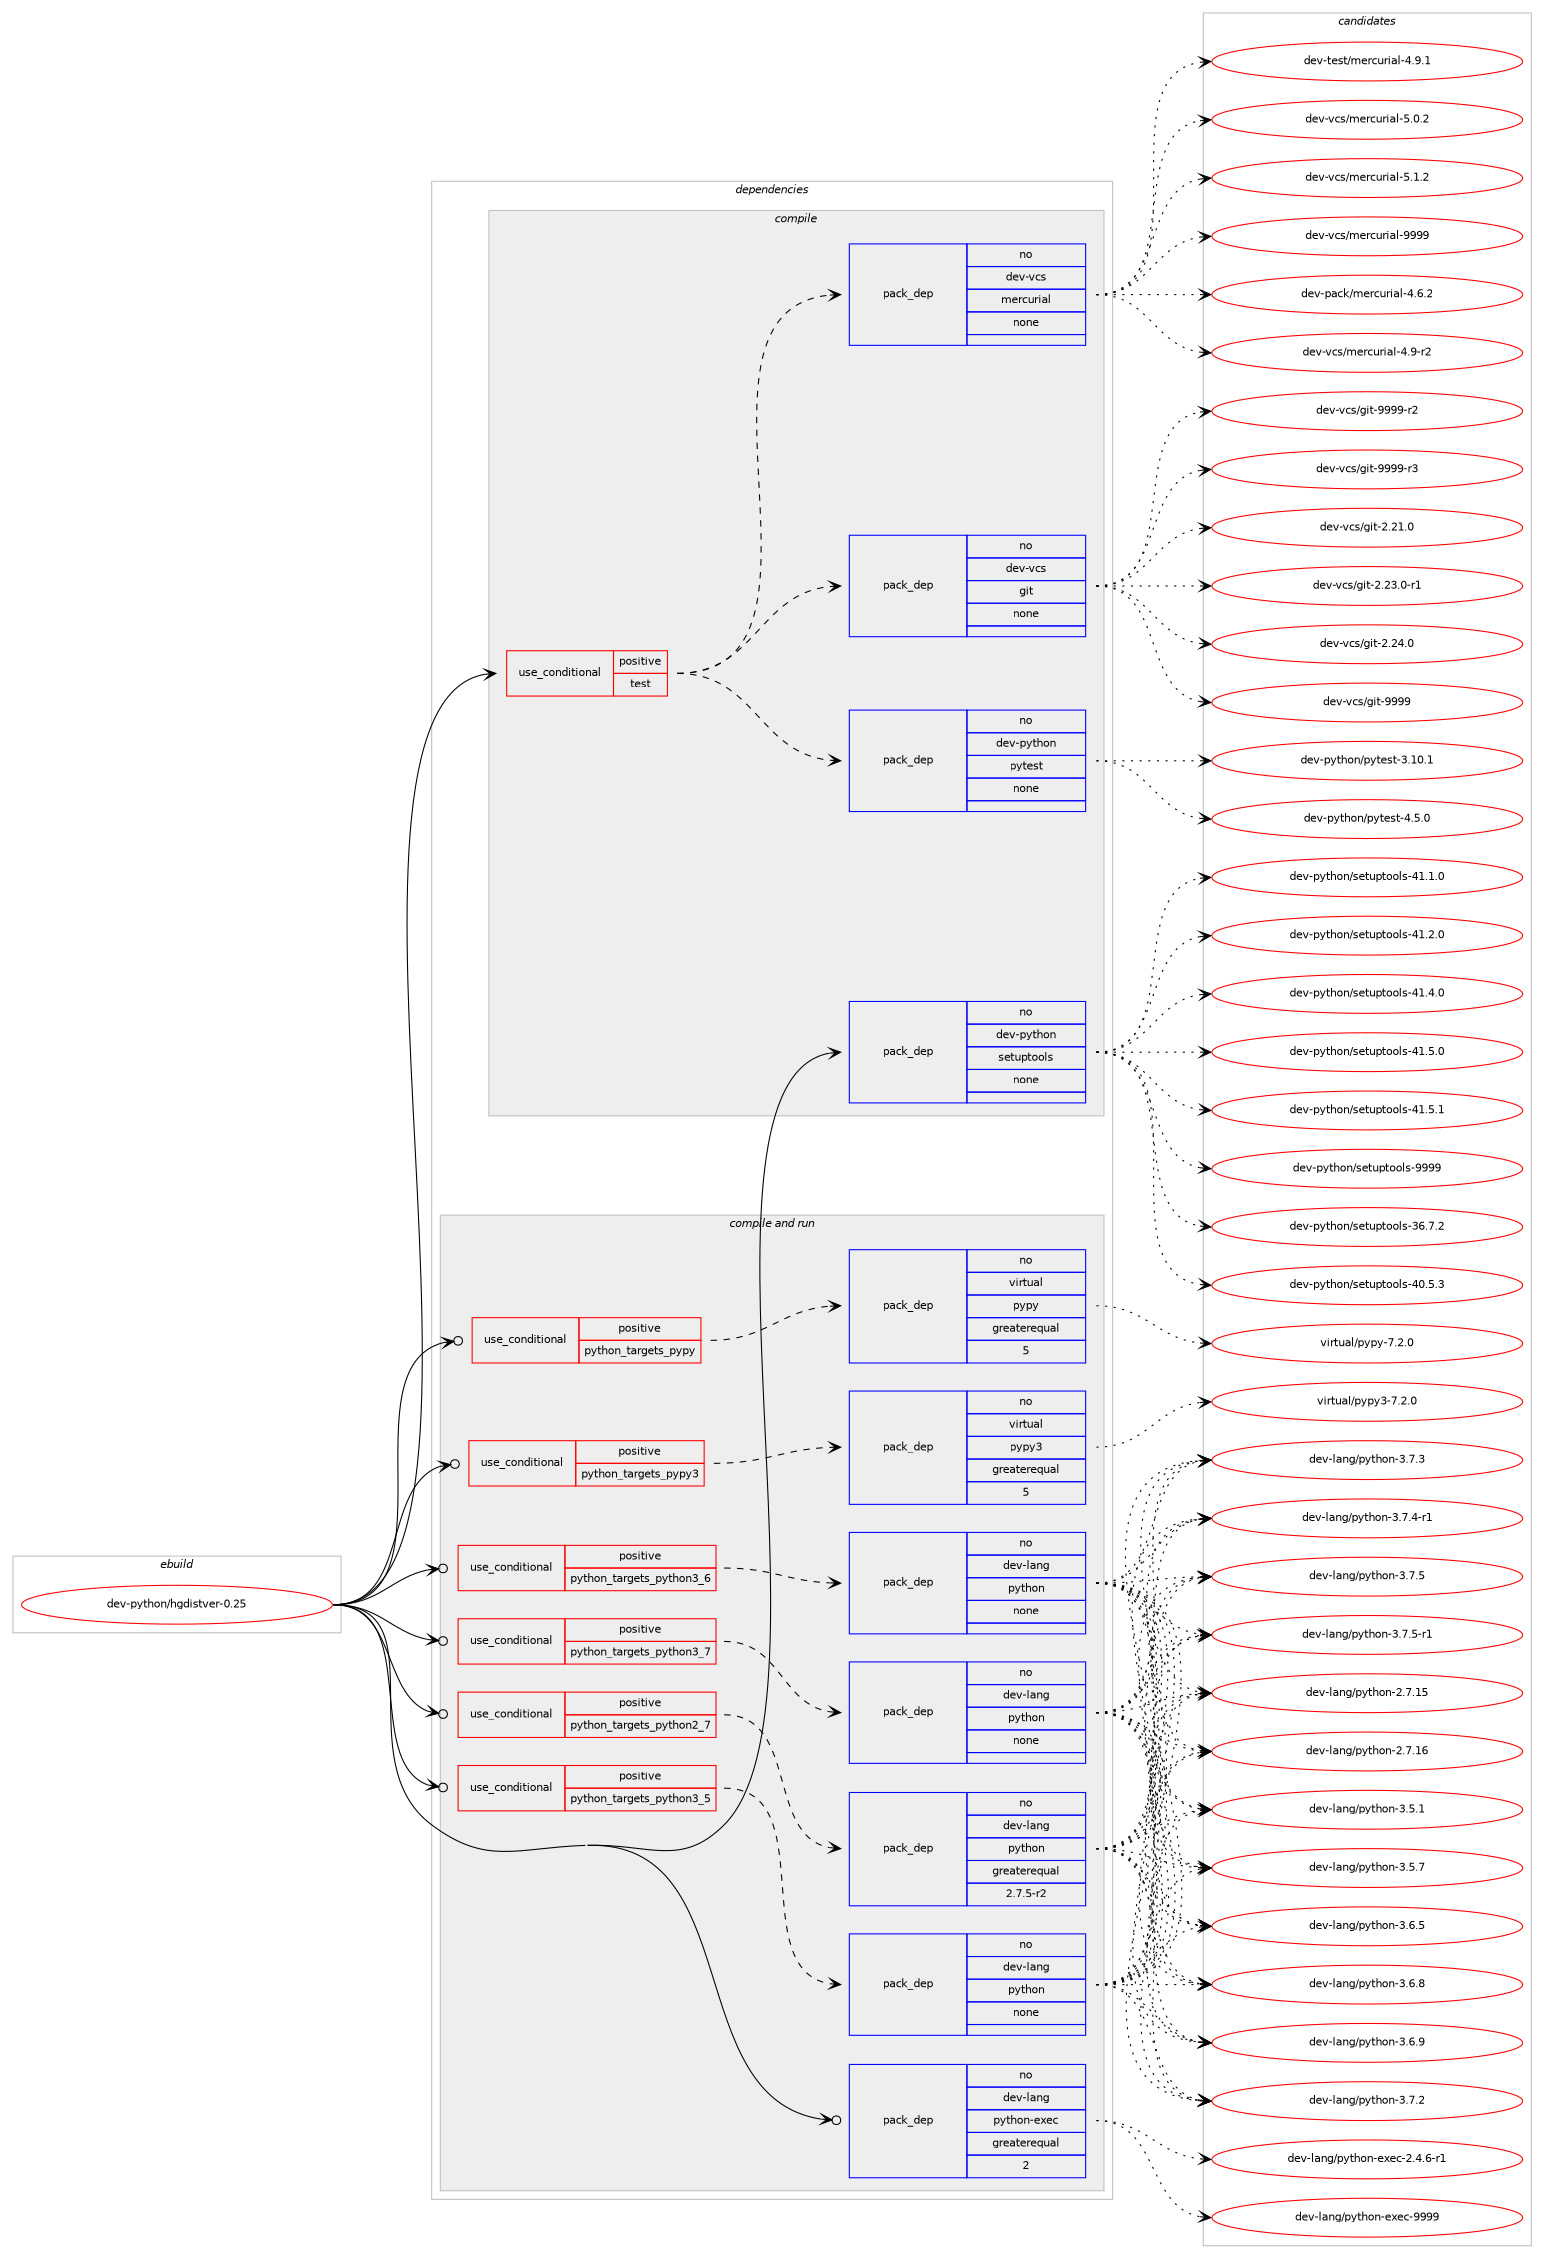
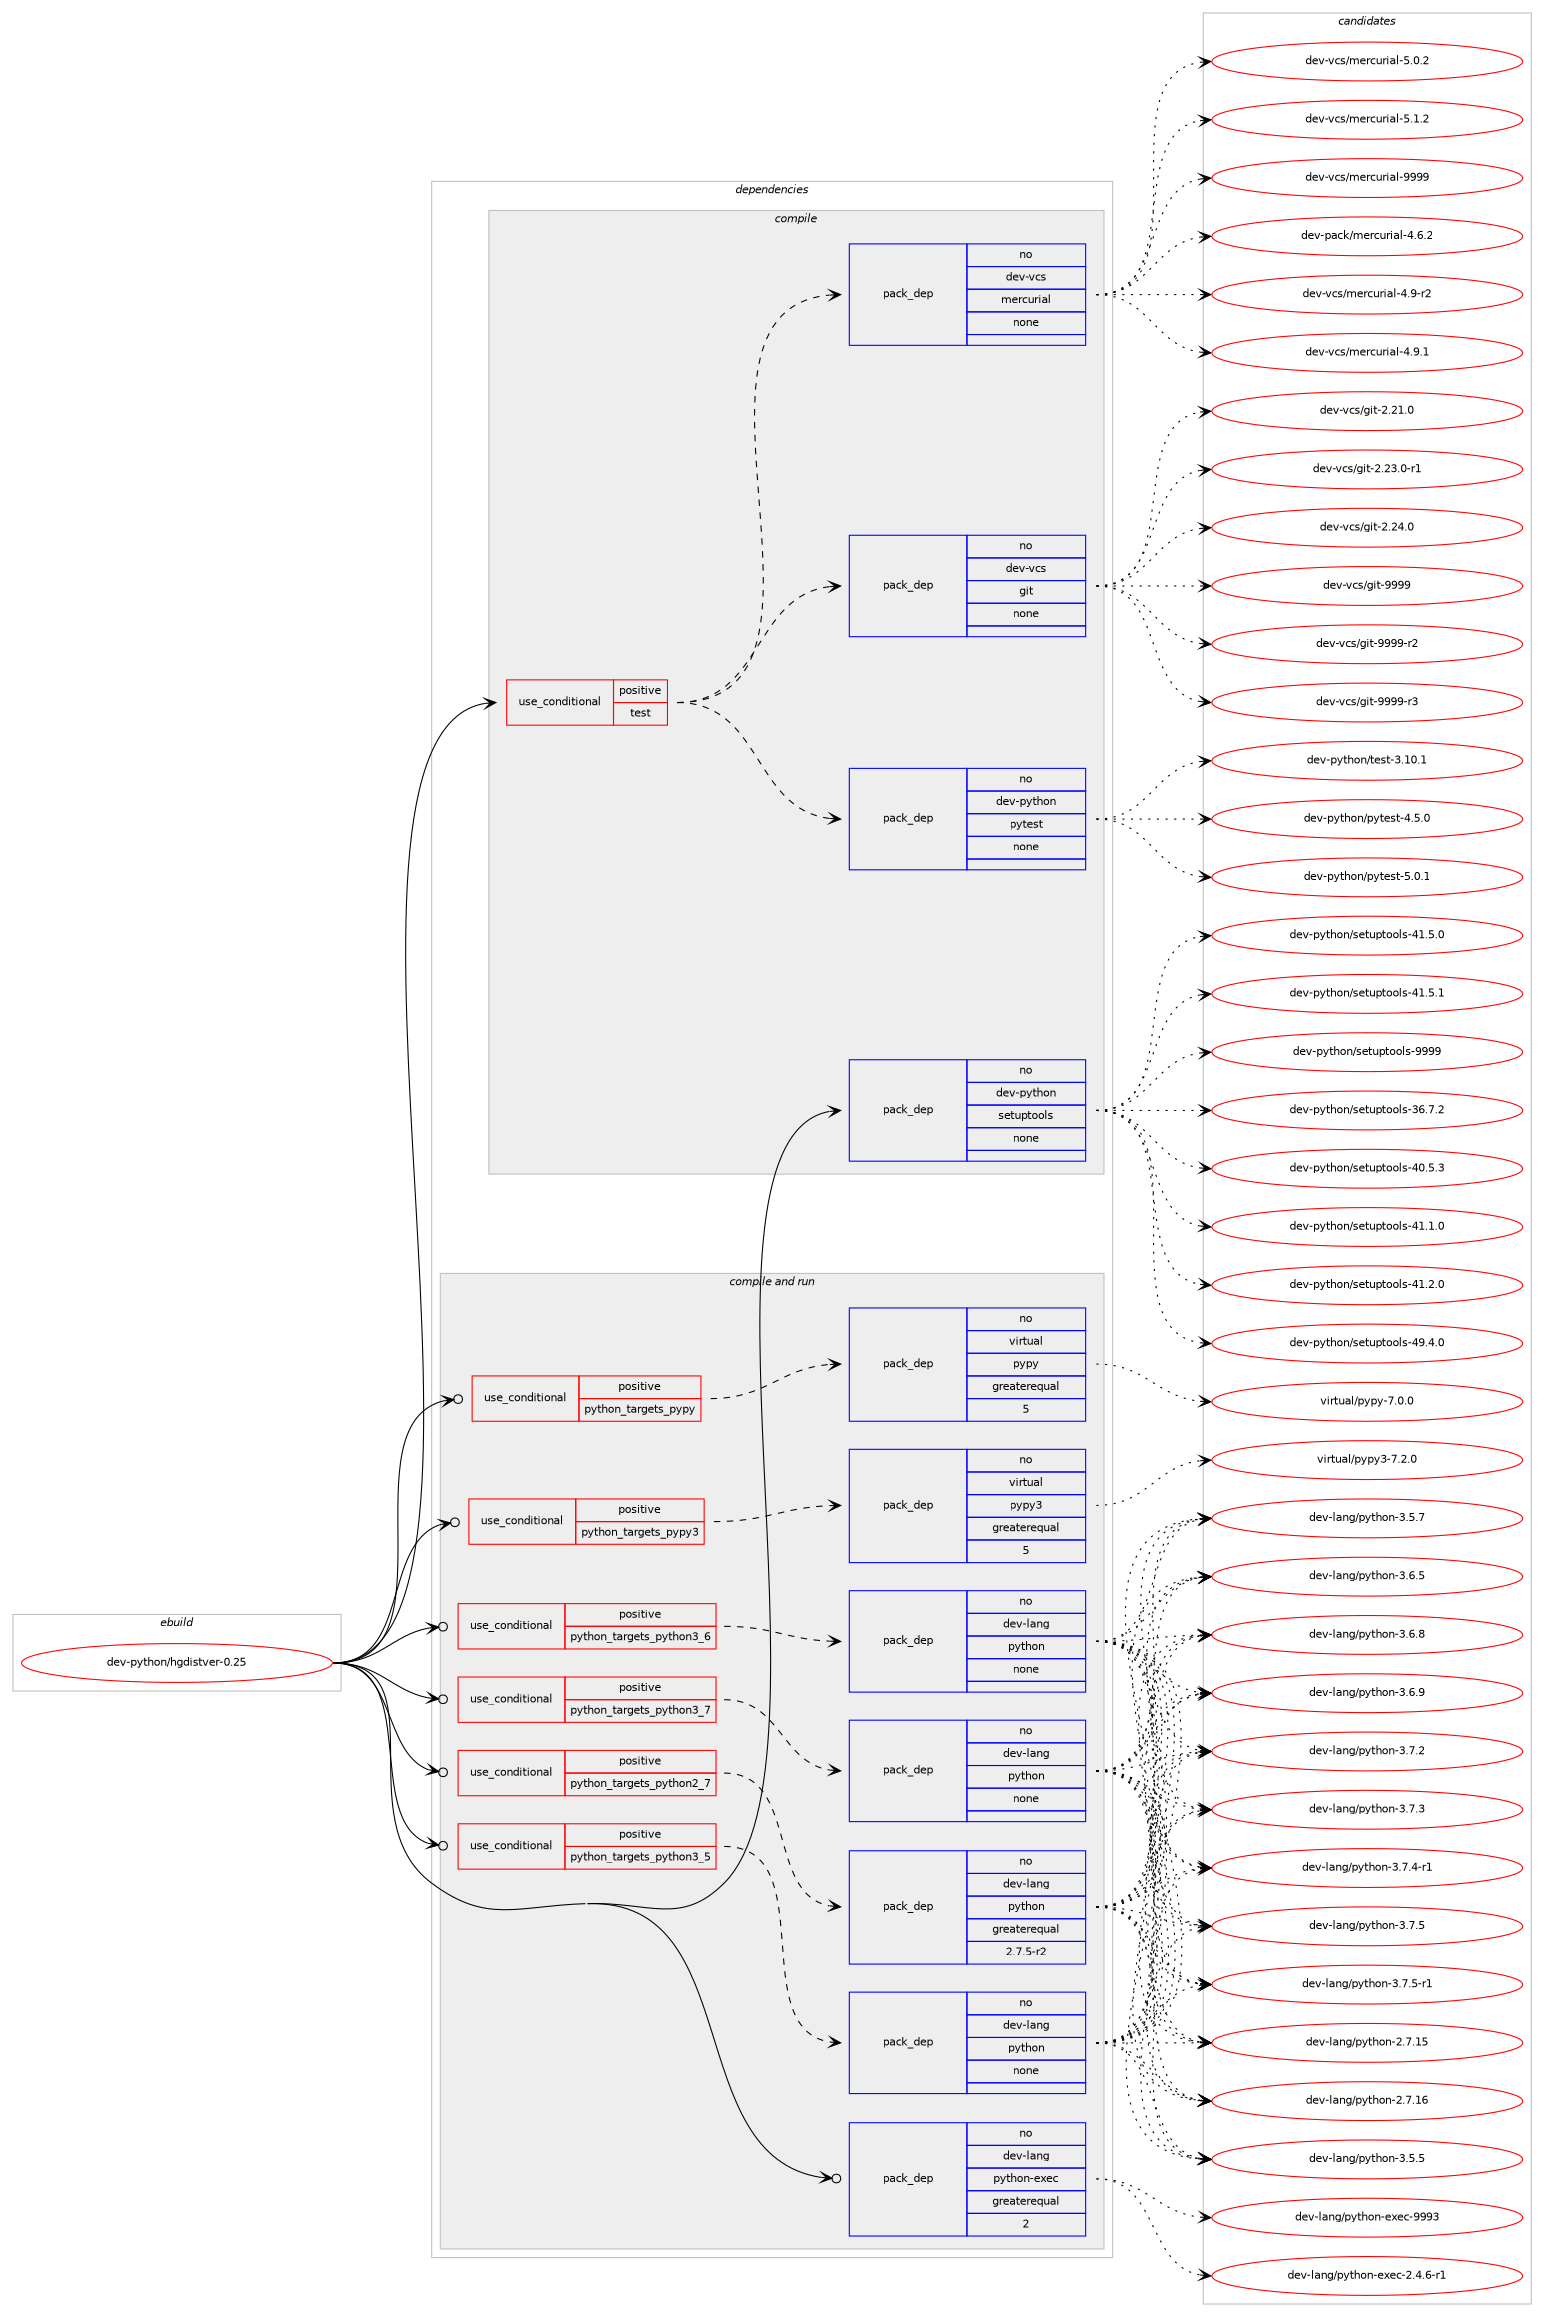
node "dev-test/mercurial-4.9.1": label "dev-test/mercurial-4.9.1" -> "dev-vcs/mercurial-4.9.1"
node "dev-python/pytest-3.10.1": label "dev-python/pytest-3.10.1" -> "dev-python/test-3.10.1"
node "dev-python/pytest-5.0.1": added
node "dev-python/setuptools-41.4.0": label "dev-python/setuptools-41.4.0" -> "dev-python/setuptools-49.4.0"
node "virtual/pypy-7.2.0": label "virtual/pypy-7.2.0" -> "virtual/pypy-7.0.0"
node "dev-lang/python-3.5.1": label "dev-lang/python-3.5.1" -> "dev-lang/python-3.5.5"
node "dev-lang/python-exec-9999": label "dev-lang/python-exec-9999" -> "dev-lang/python-exec-9993"
